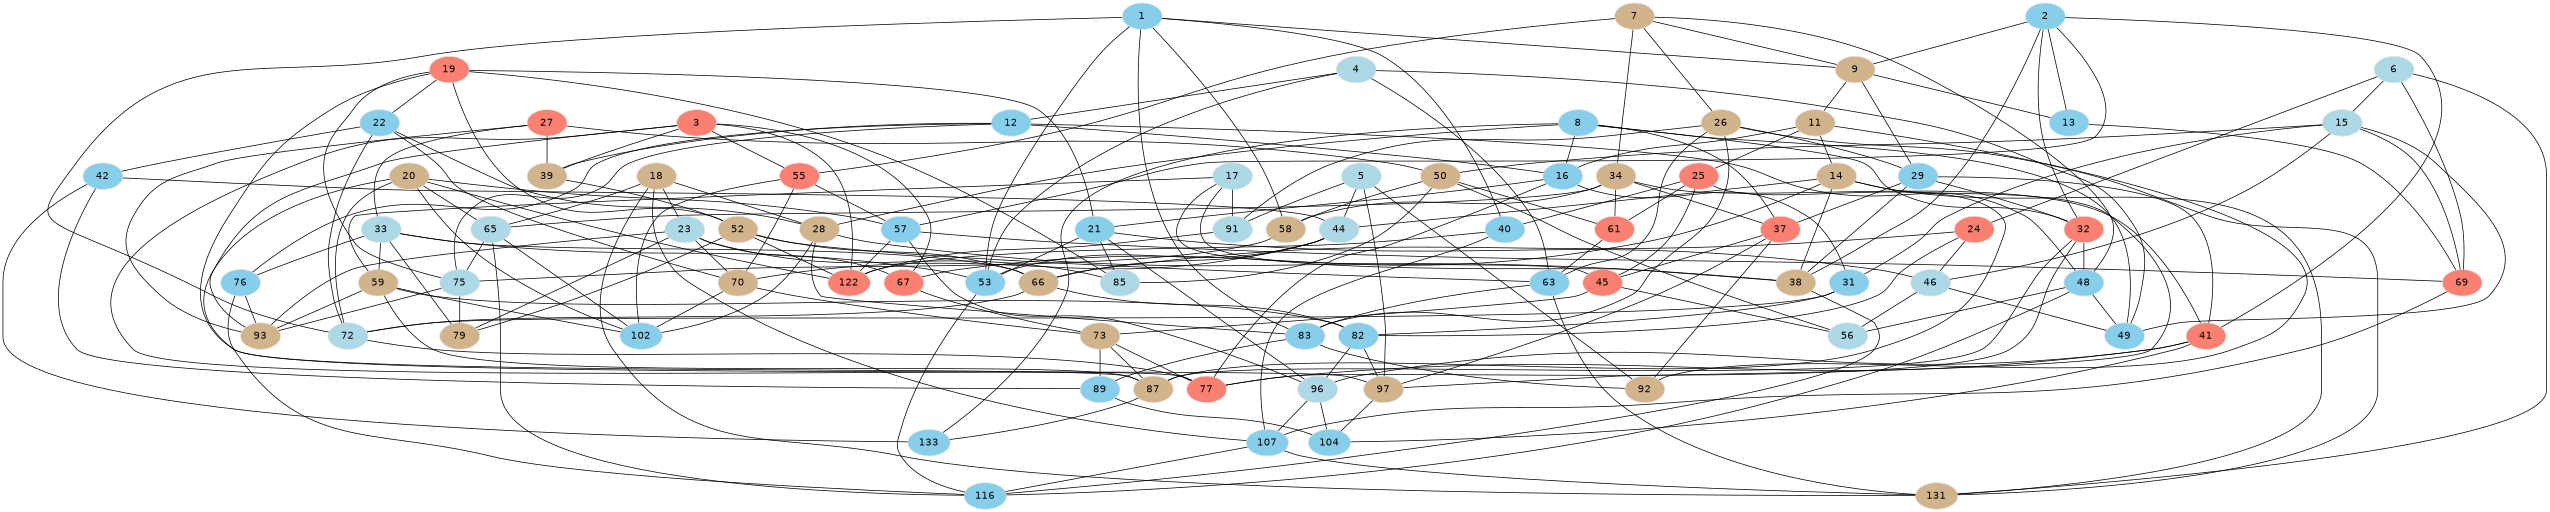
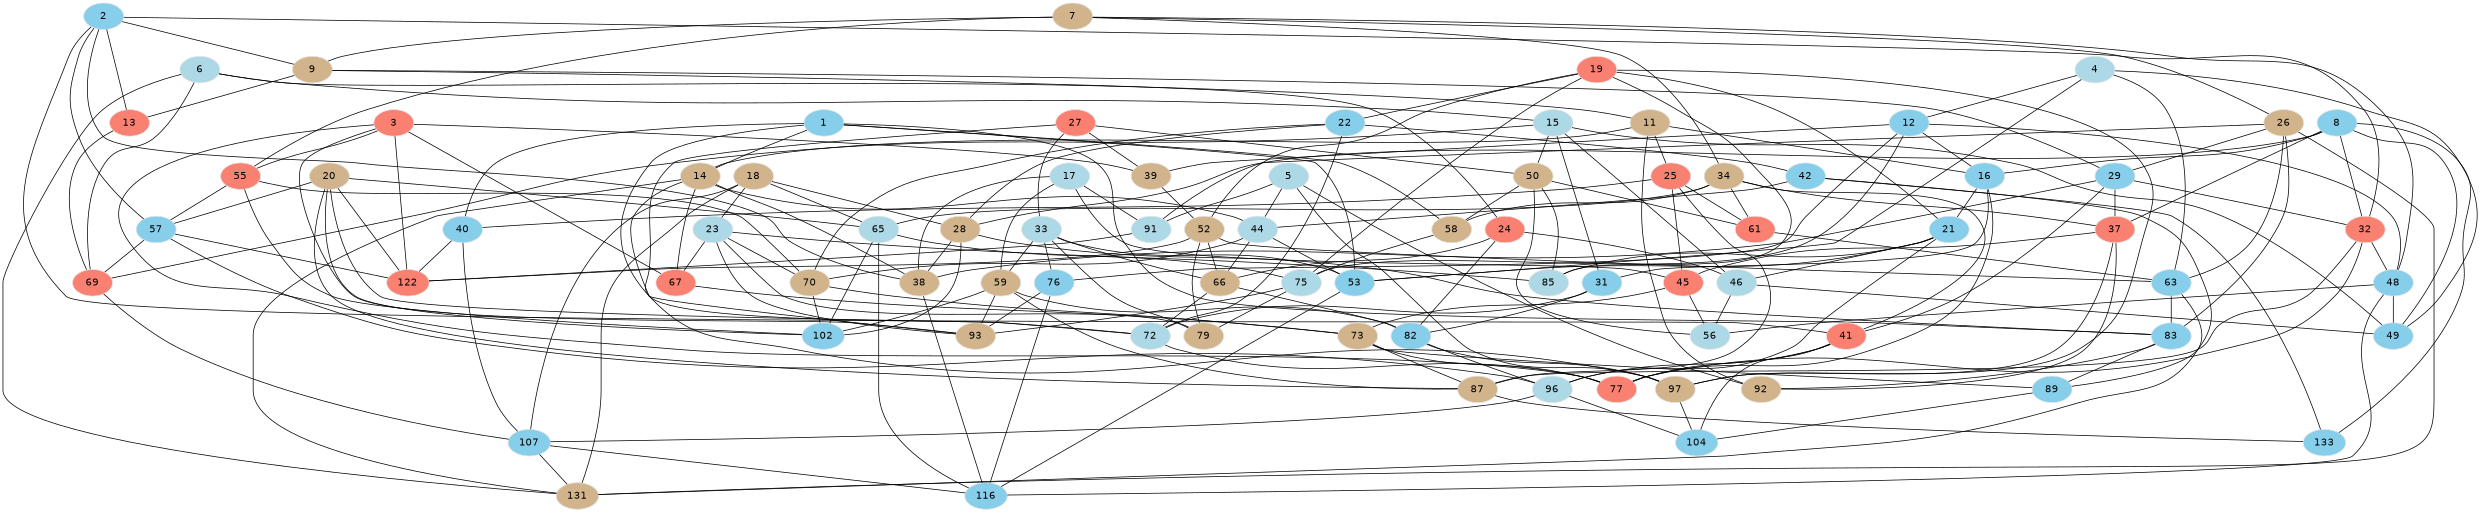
edge "1" -- "9": now "1" -- "14"
node "13": fillcolor skyblue -> salmon
